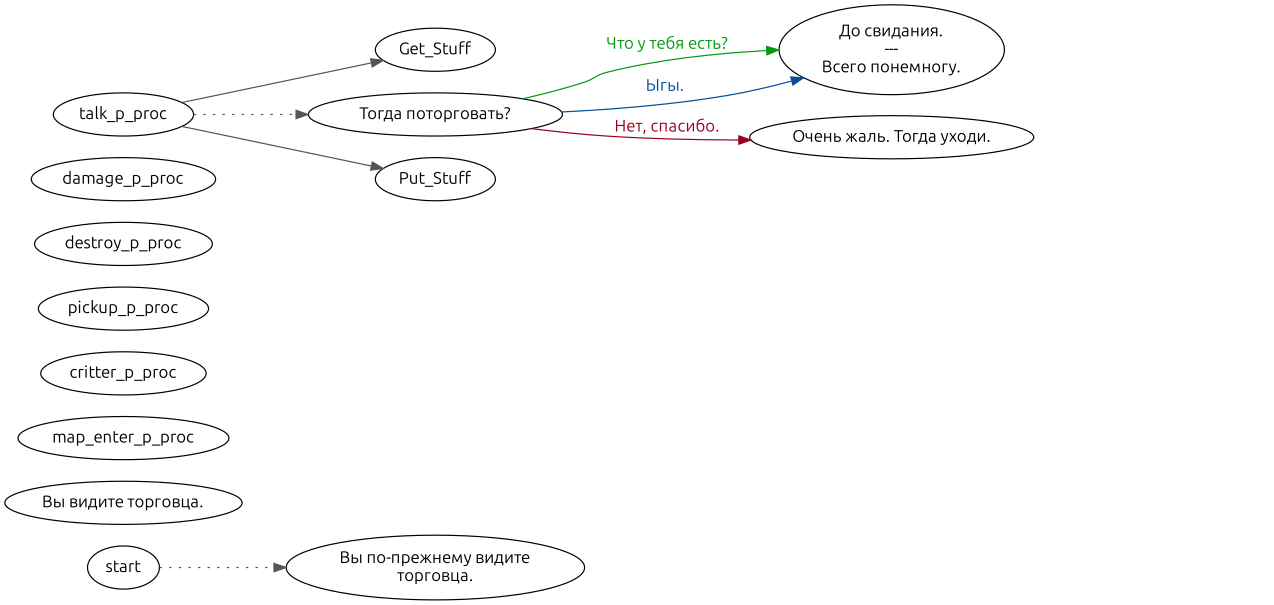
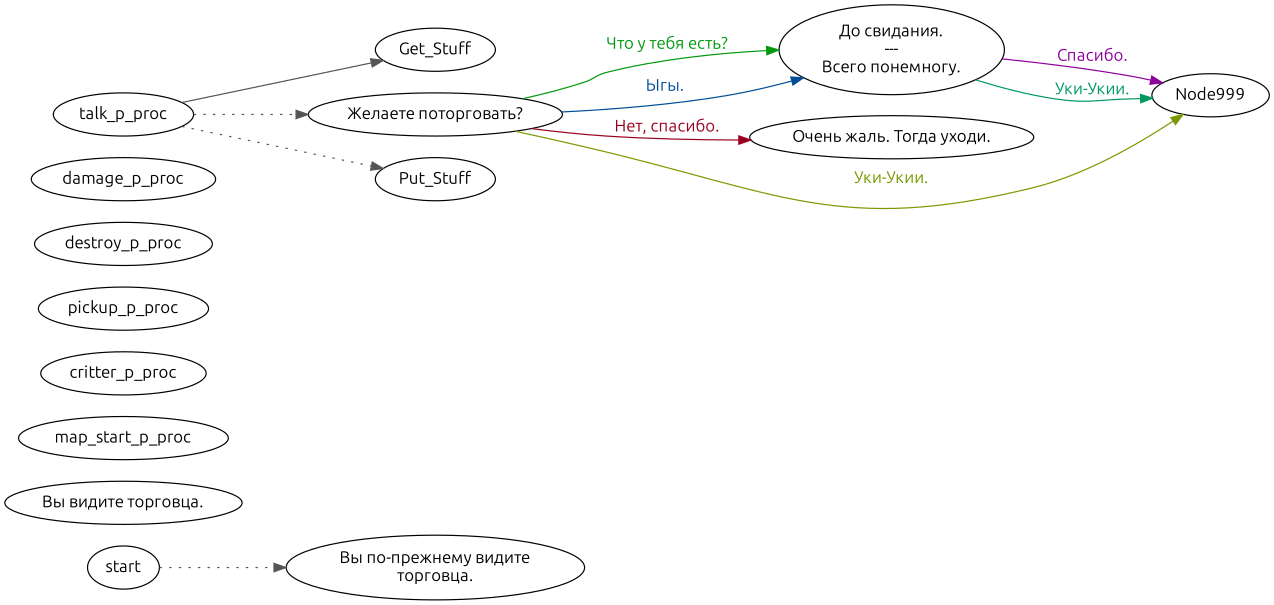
node "Node999": added
node "Тогда поторговать?": label "Тогда поторговать?" -> "Желаете поторговать?"
edge "talk_p_proc" -> "Put_Stuff": style solid -> dotted
node "map_enter_p_proc": label "map_enter_p_proc" -> "map_start_p_proc"
